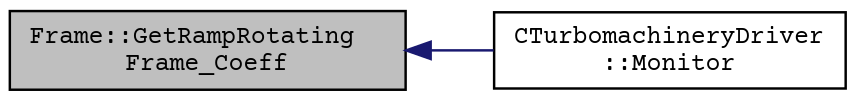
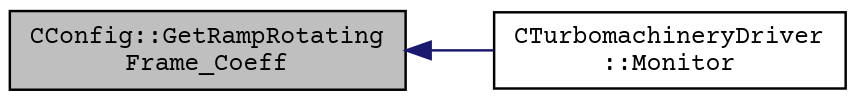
node "Frame::GetRampRotating Frame_Coeff": label "Frame::GetRampRotating Frame_Coeff" -> "CConfig::GetRampRotating Frame_Coeff"
